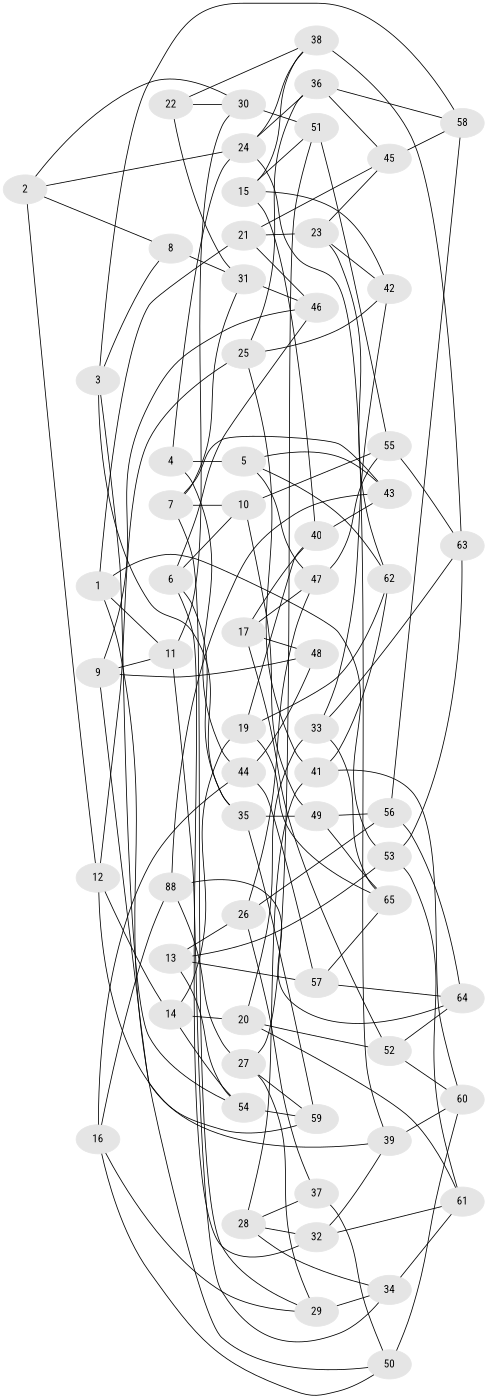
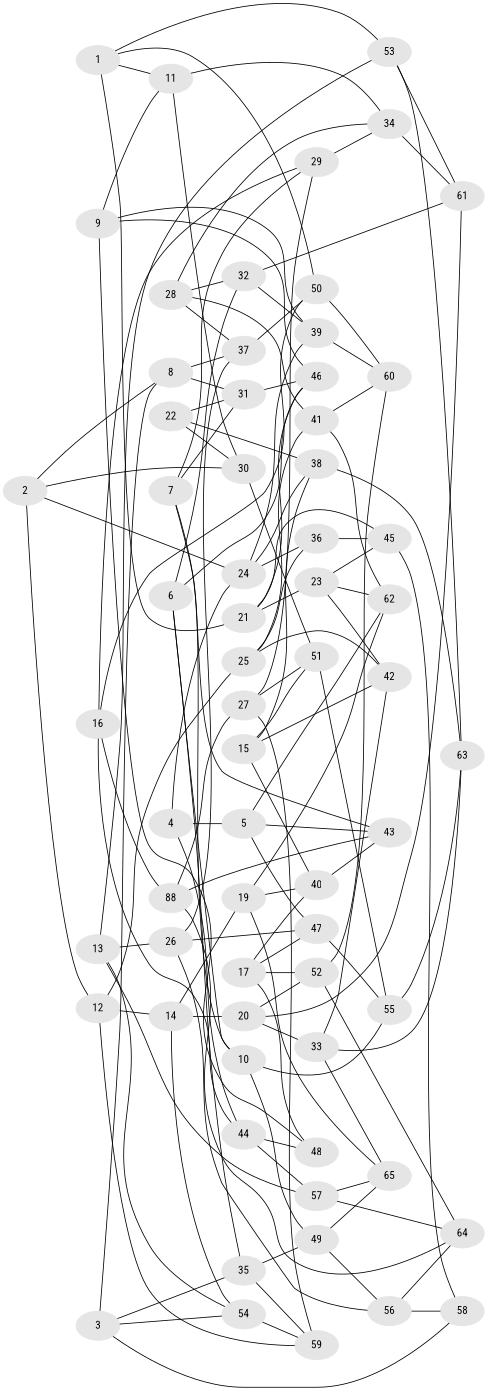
edge "36" -- "58": removed
edge "37" -- "8": added
